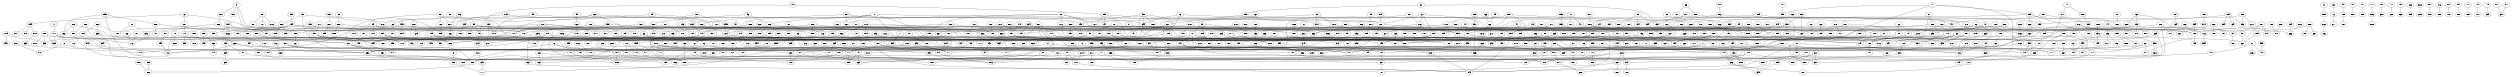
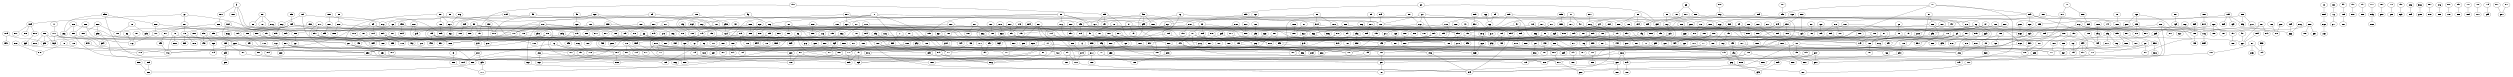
node "683": label "683" -> "983"
